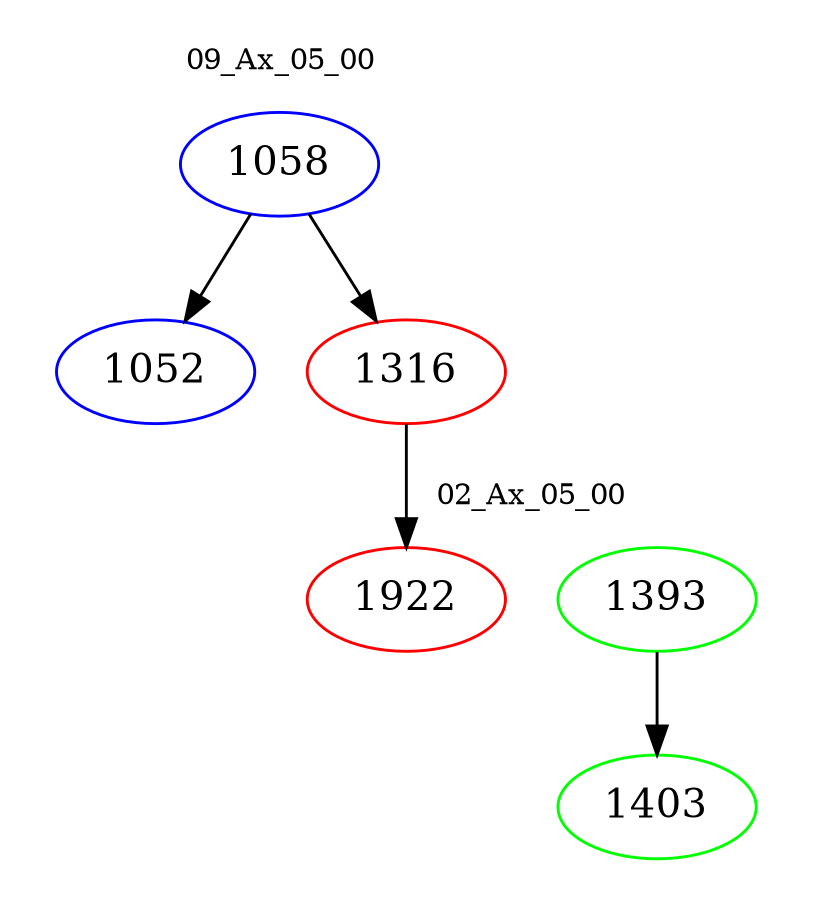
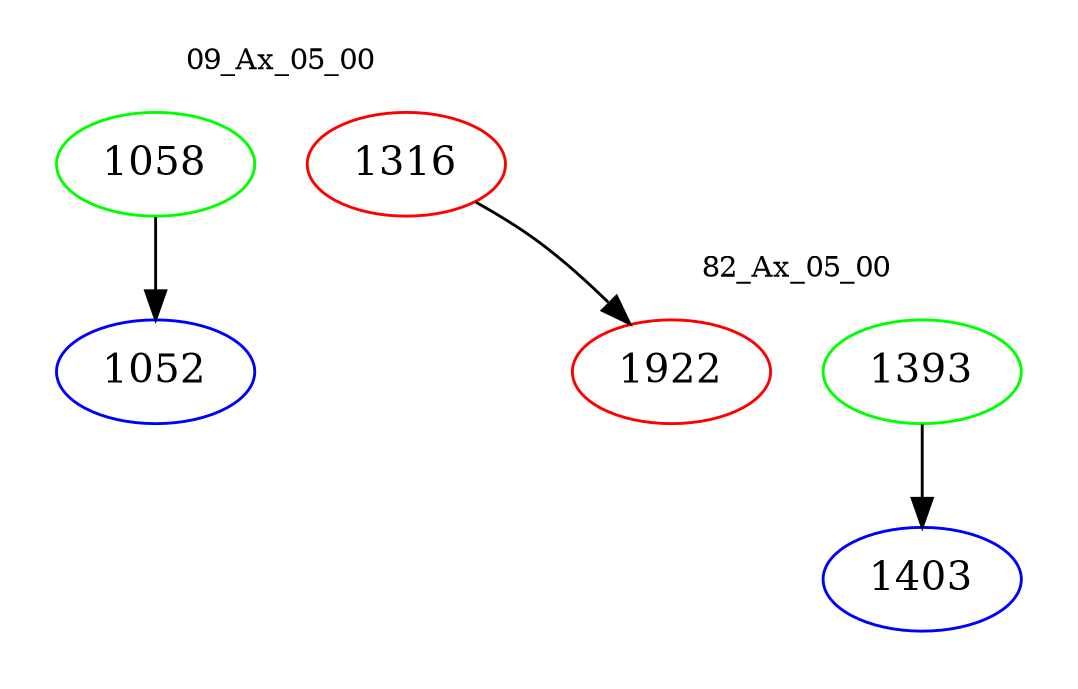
node "1058": color blue -> green
edge "1058" -> "1316": removed
cluster "02_Ax_05_00": label "02_Ax_05_00" -> "82_Ax_05_00"
node "1403": color green -> blue
